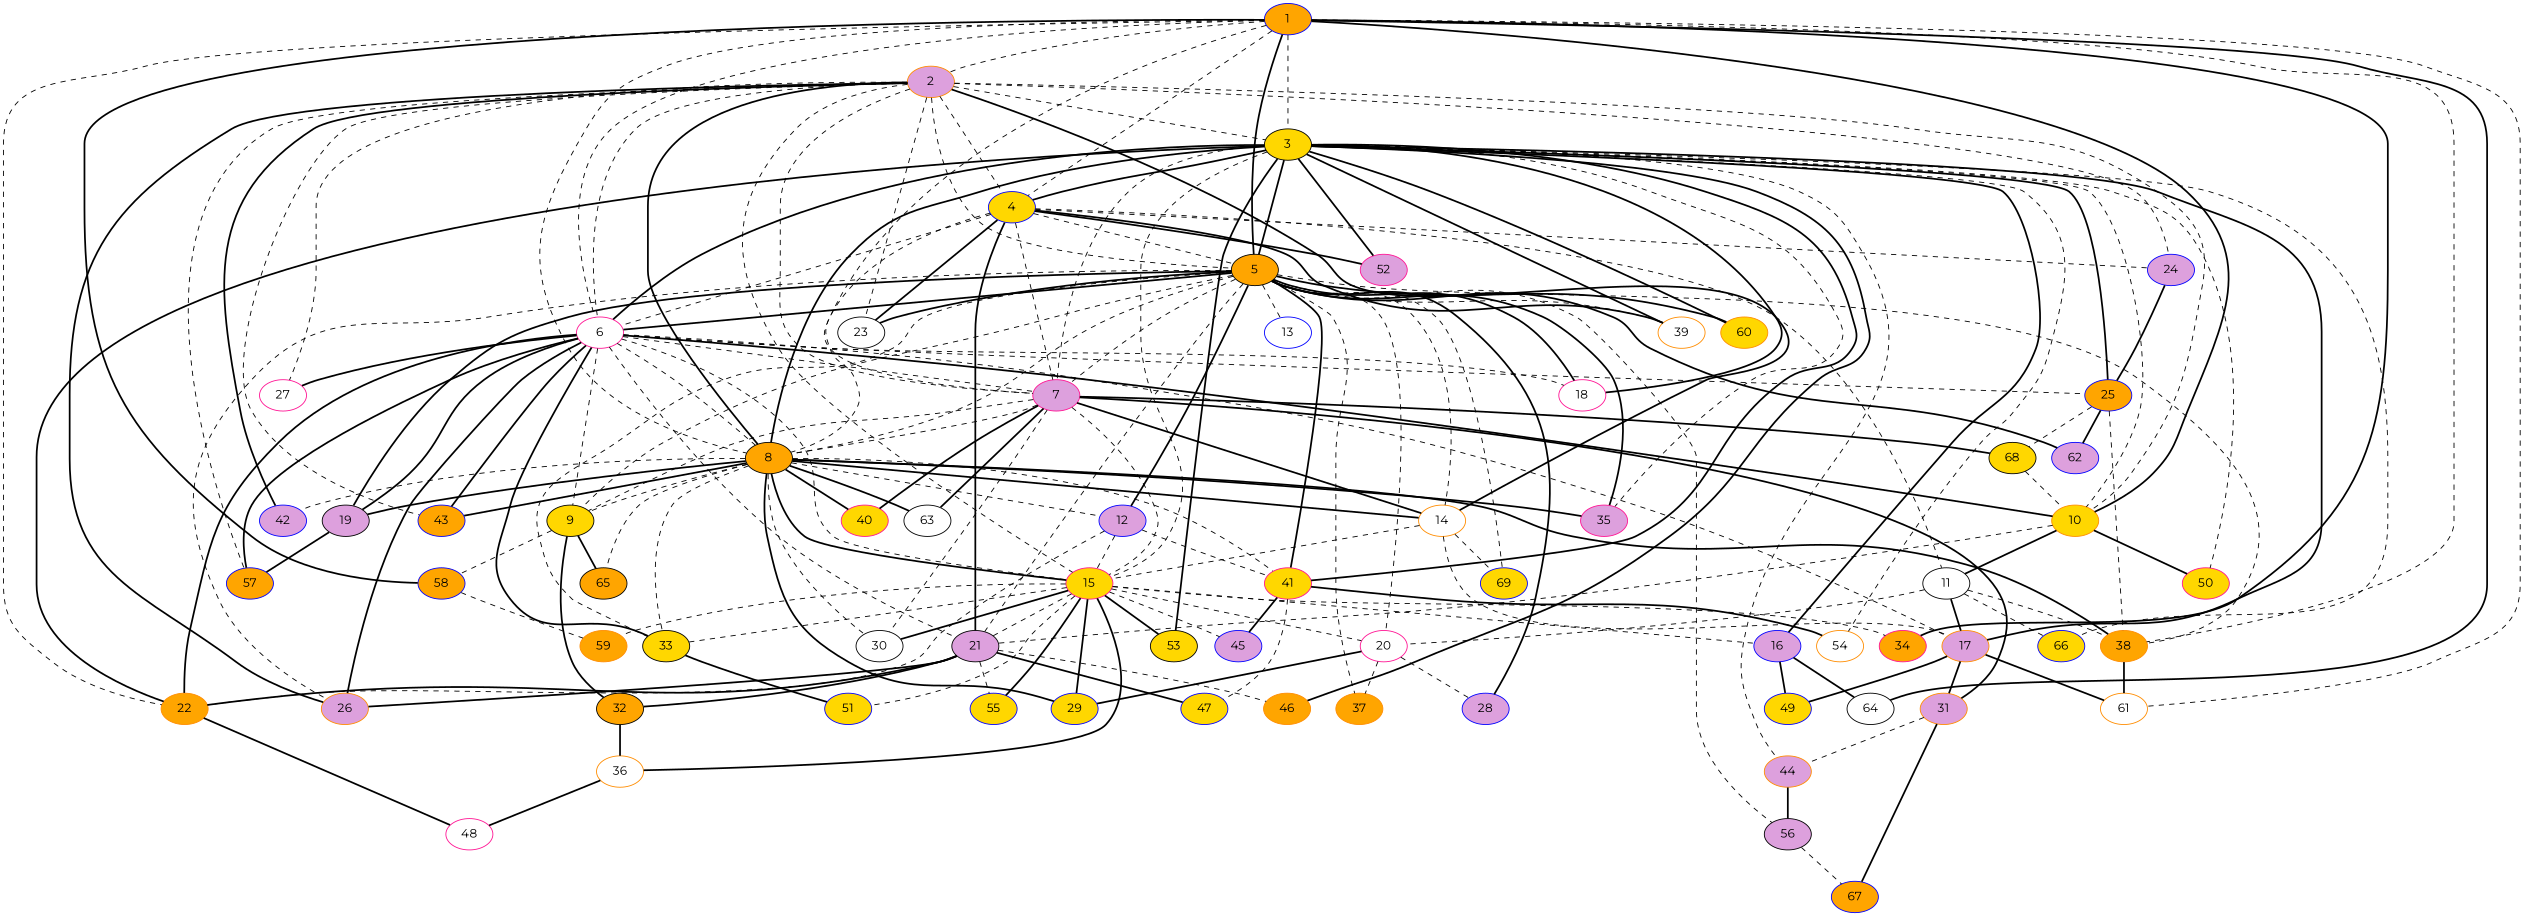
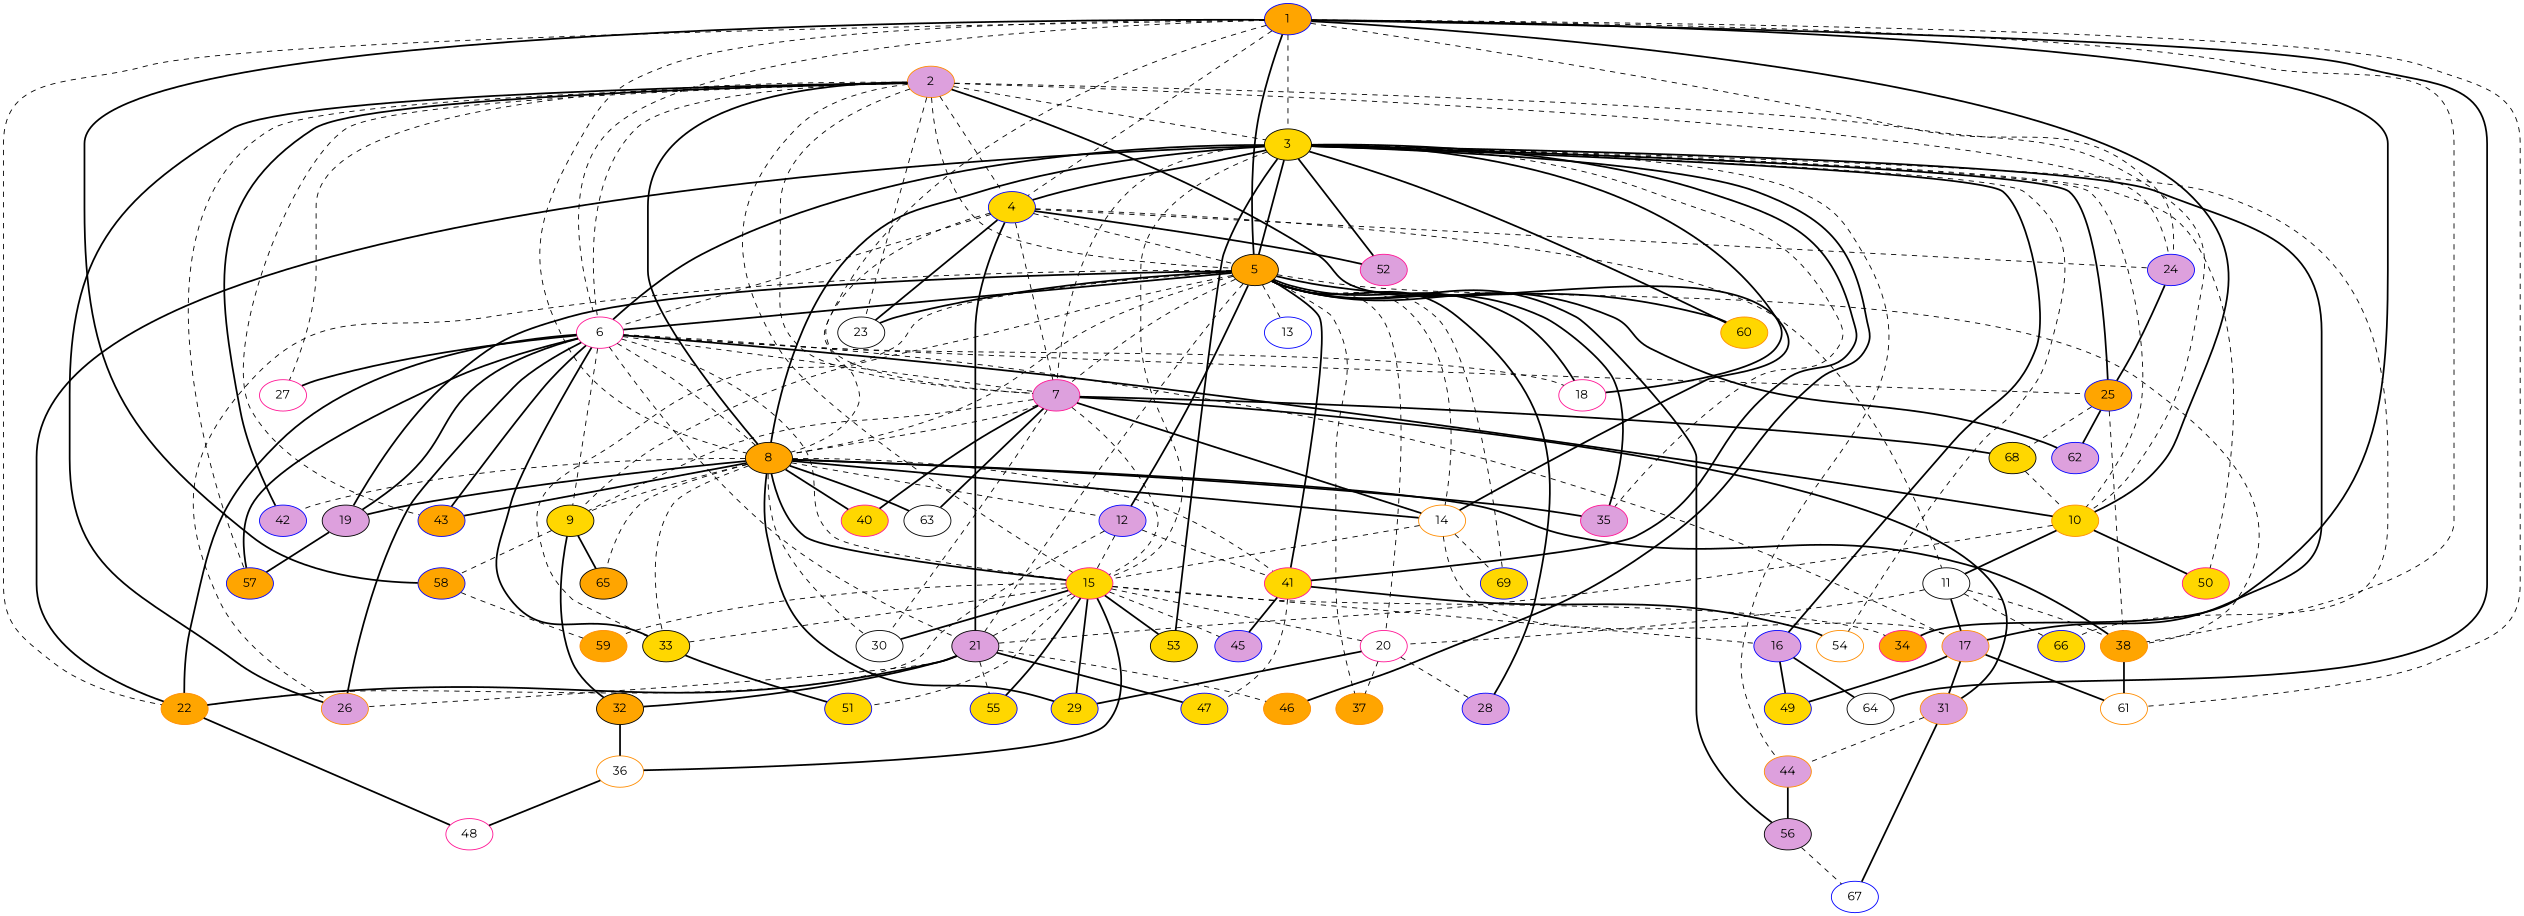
edge "1" -- "2": now "1" -- "24"
node "39": removed
edge "5" -- "56": style dashed -> bold
edge "21" -- "26": style bold -> dashed
node "67": fillcolor orange -> white
